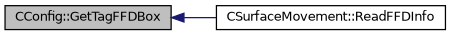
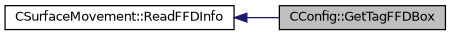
edge "CSurfaceMovement::ReadFFDInfo" -> "CConfig::GetTagFFDBox": reversed
